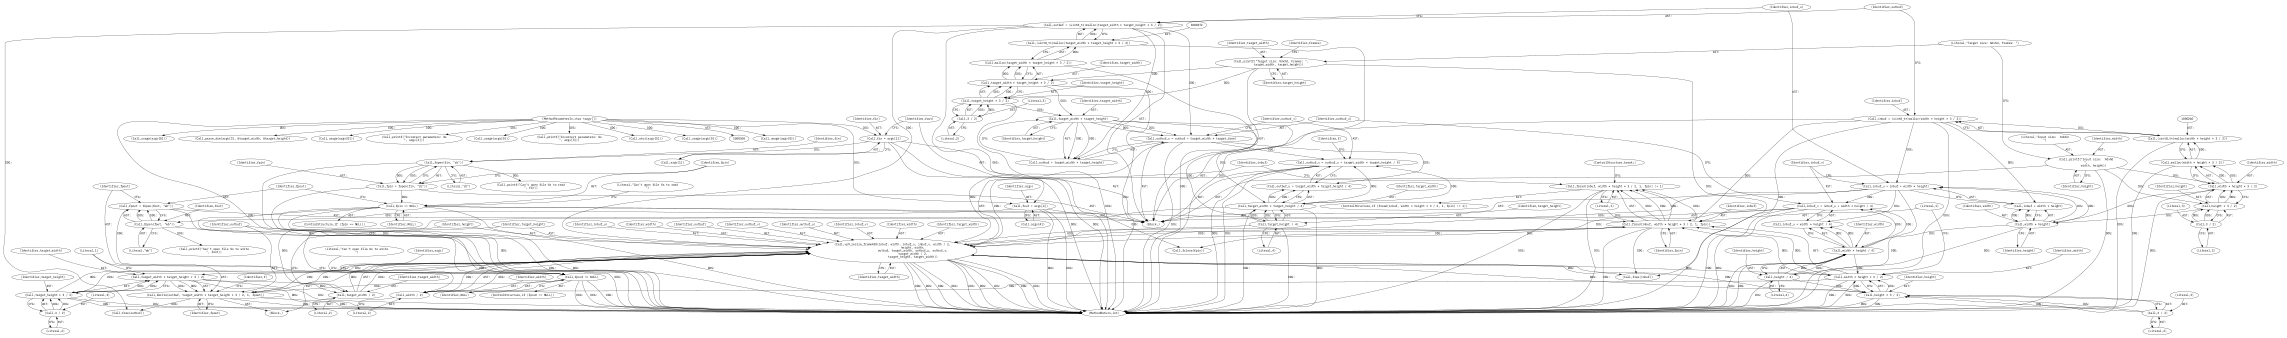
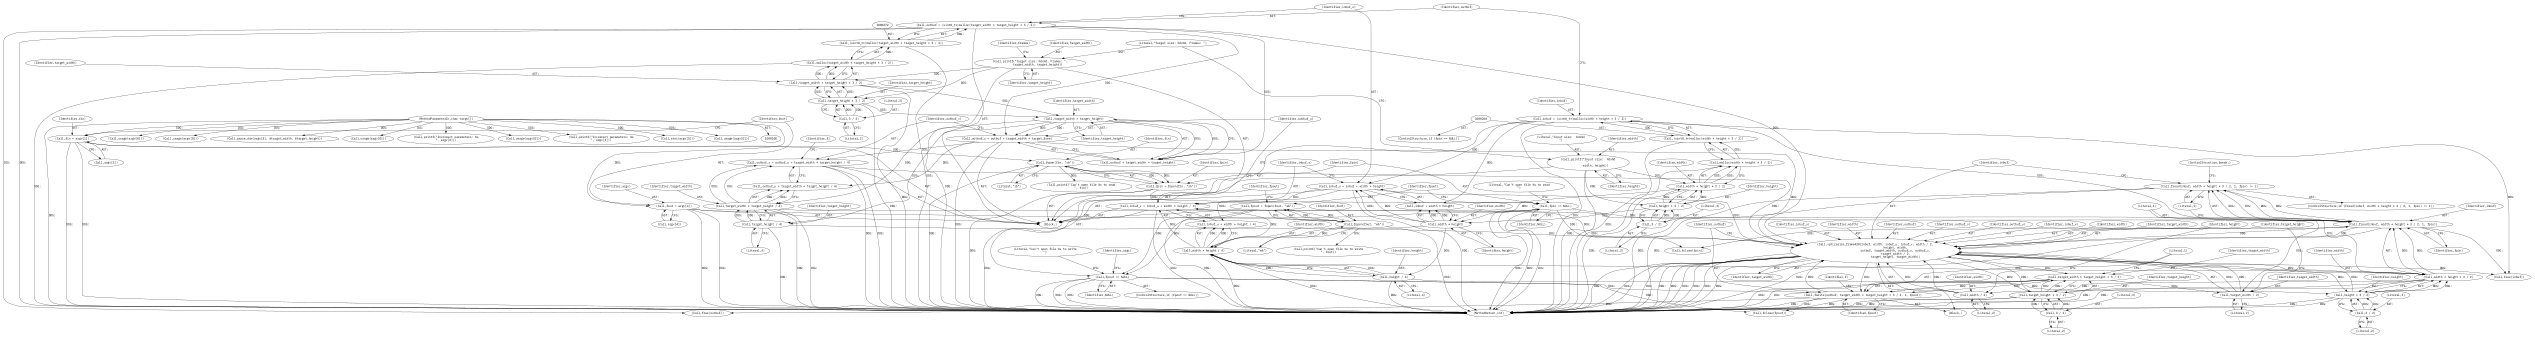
edge "(Call,fpin == NULL)" -> "(ControlStructure,if (fpin == NULL))": now "1000260" -> "(ControlStructure,if (fpin == NULL))"
node "(Call,fclose(fpout))": added
